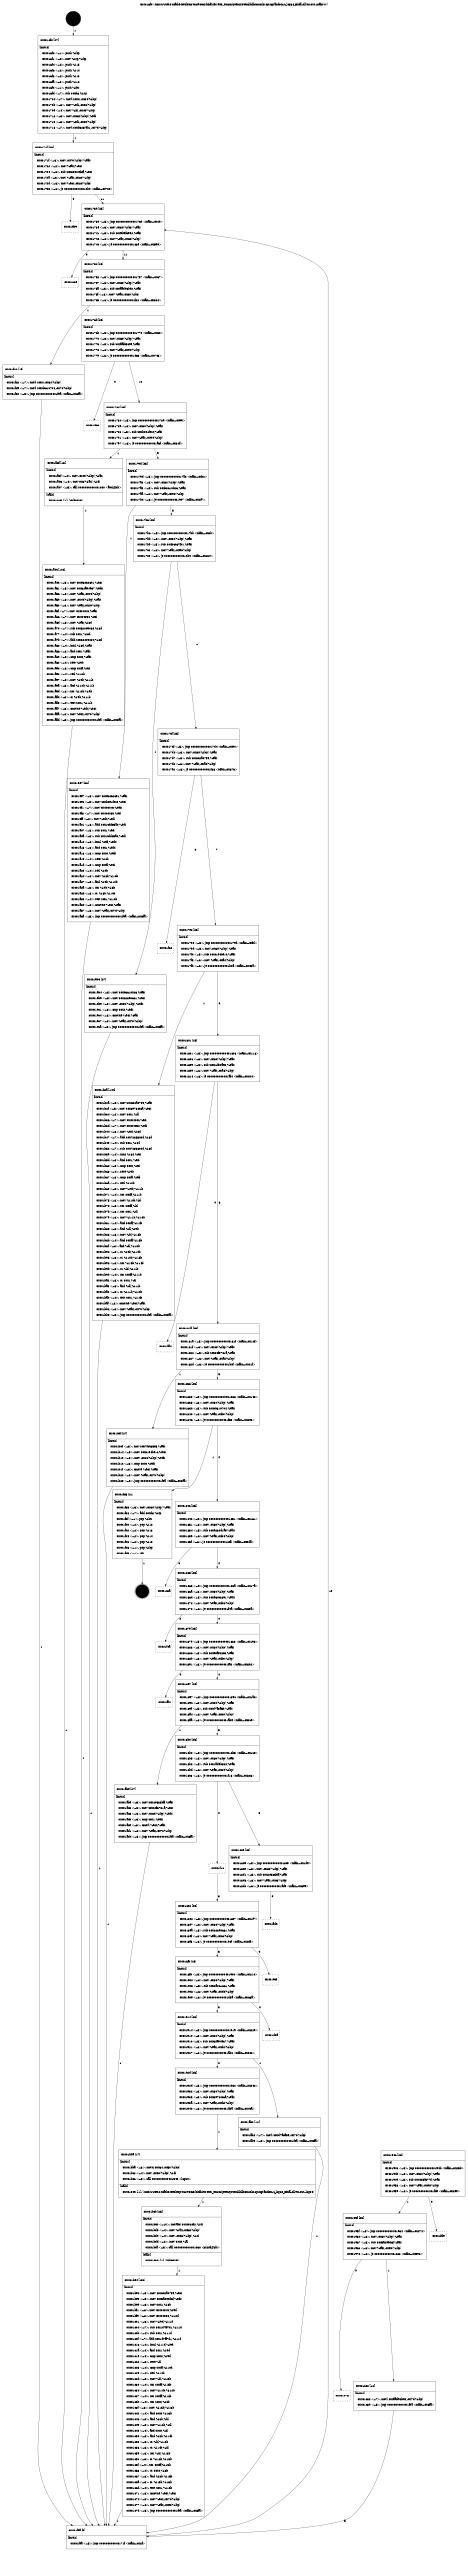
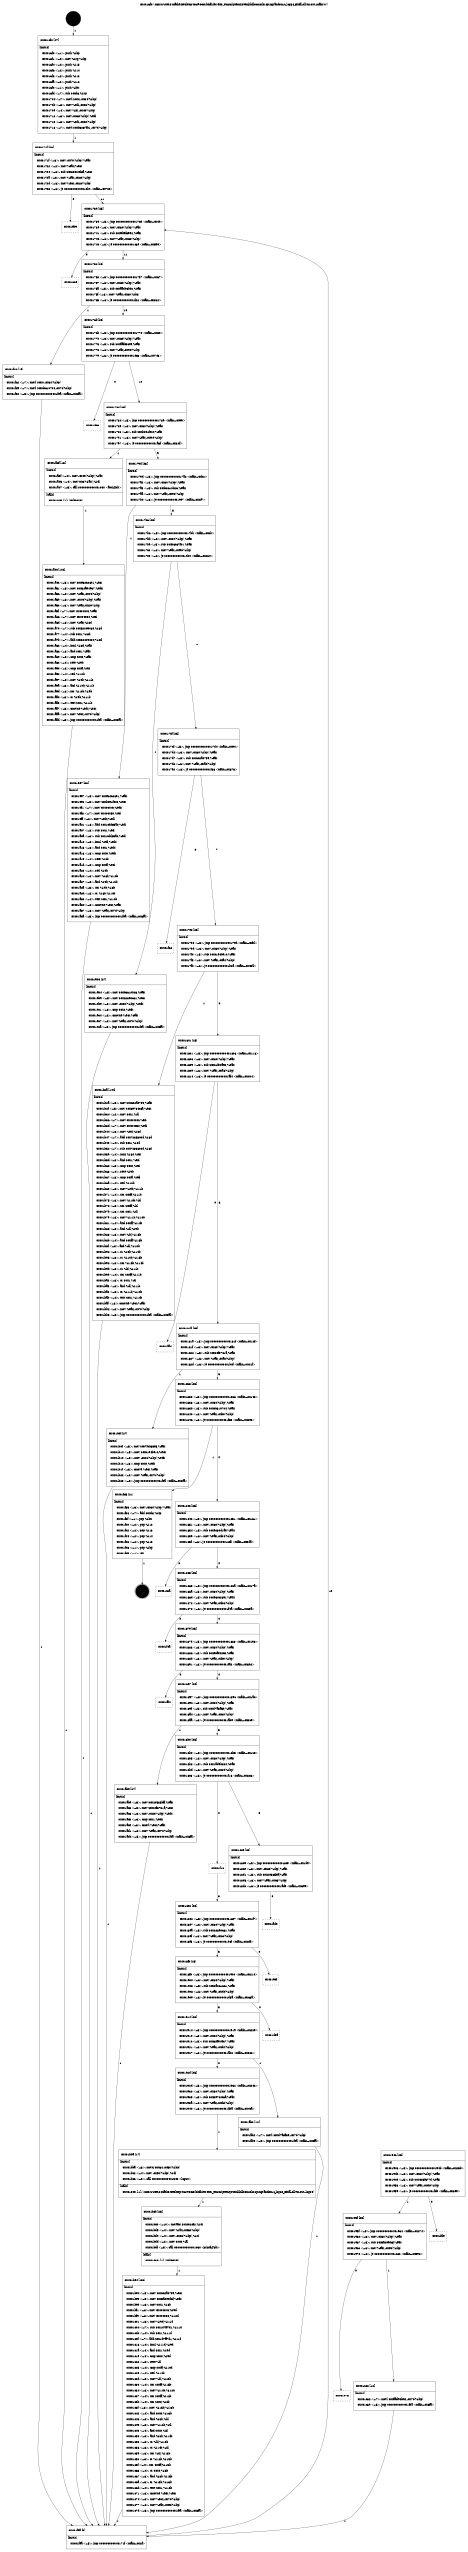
edge "0x401752 [25]" -> "0x40176b [25]": added, label "10"
edge "0x401c82 [12]" -> "0x401fea [5]": label " 5" -> " 1"
